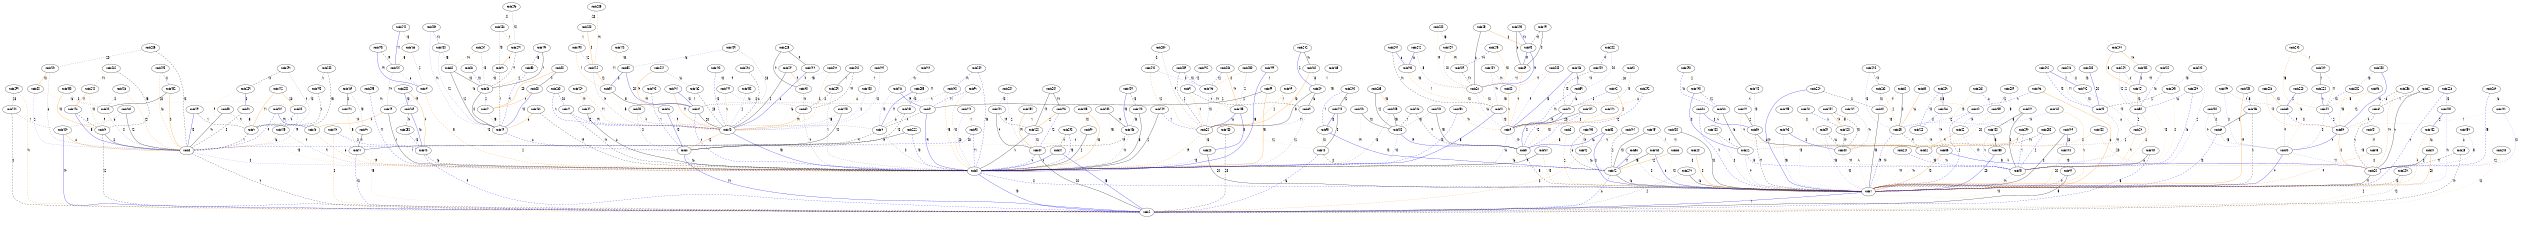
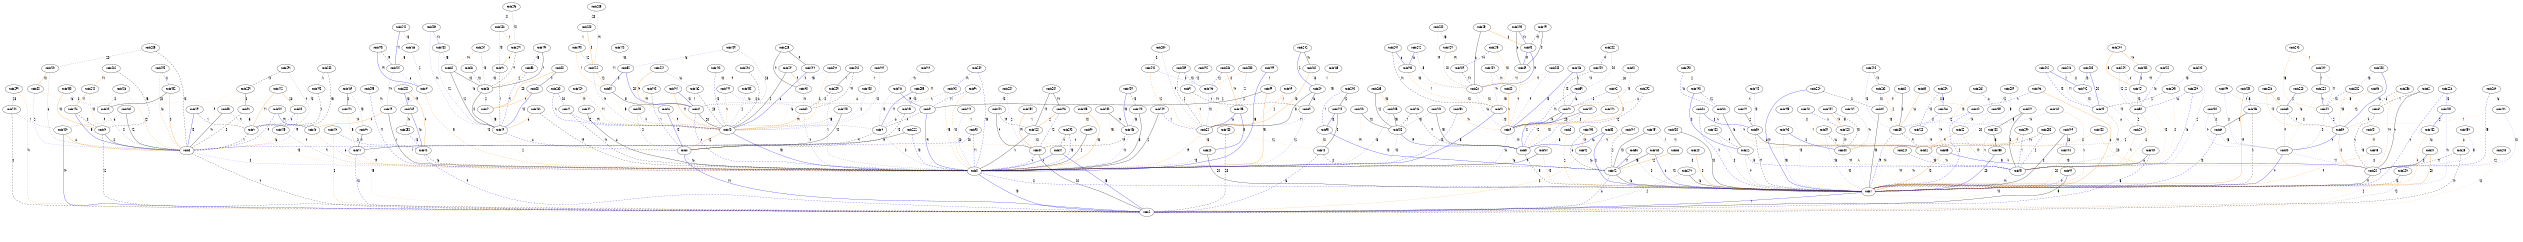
edge "nodo200" -- "nodo172": color darkorange -> blue
